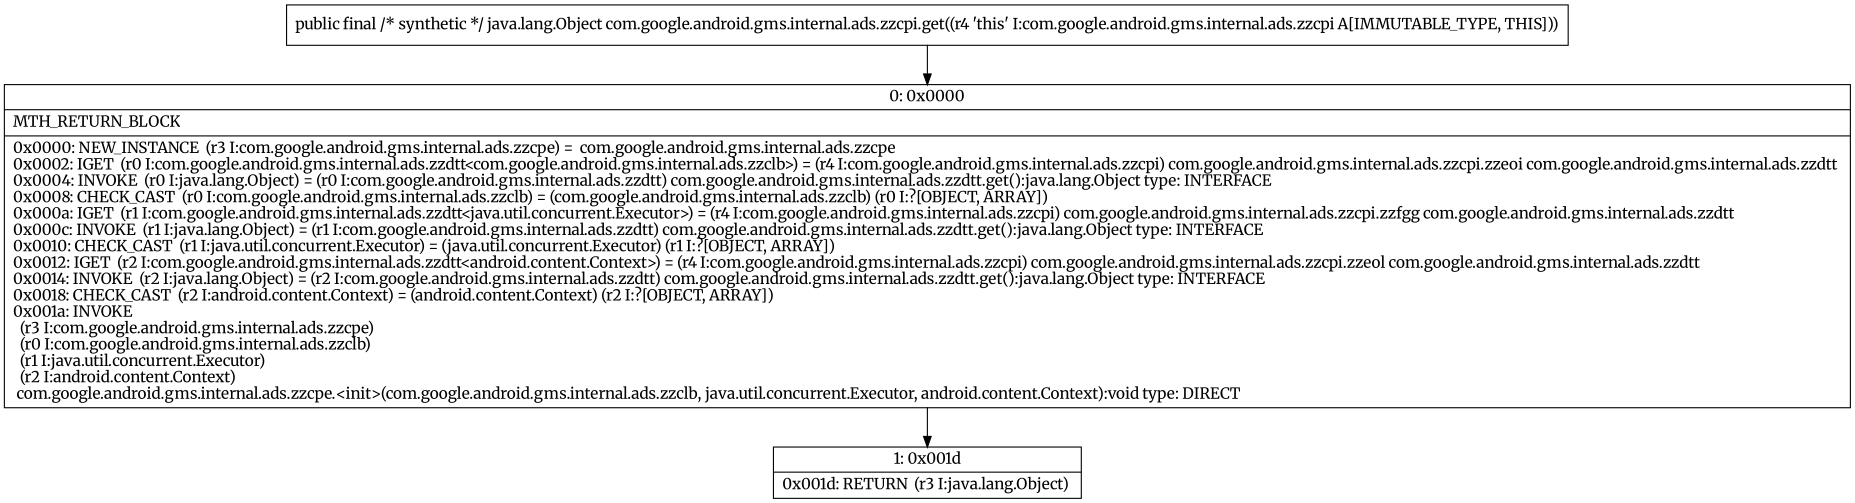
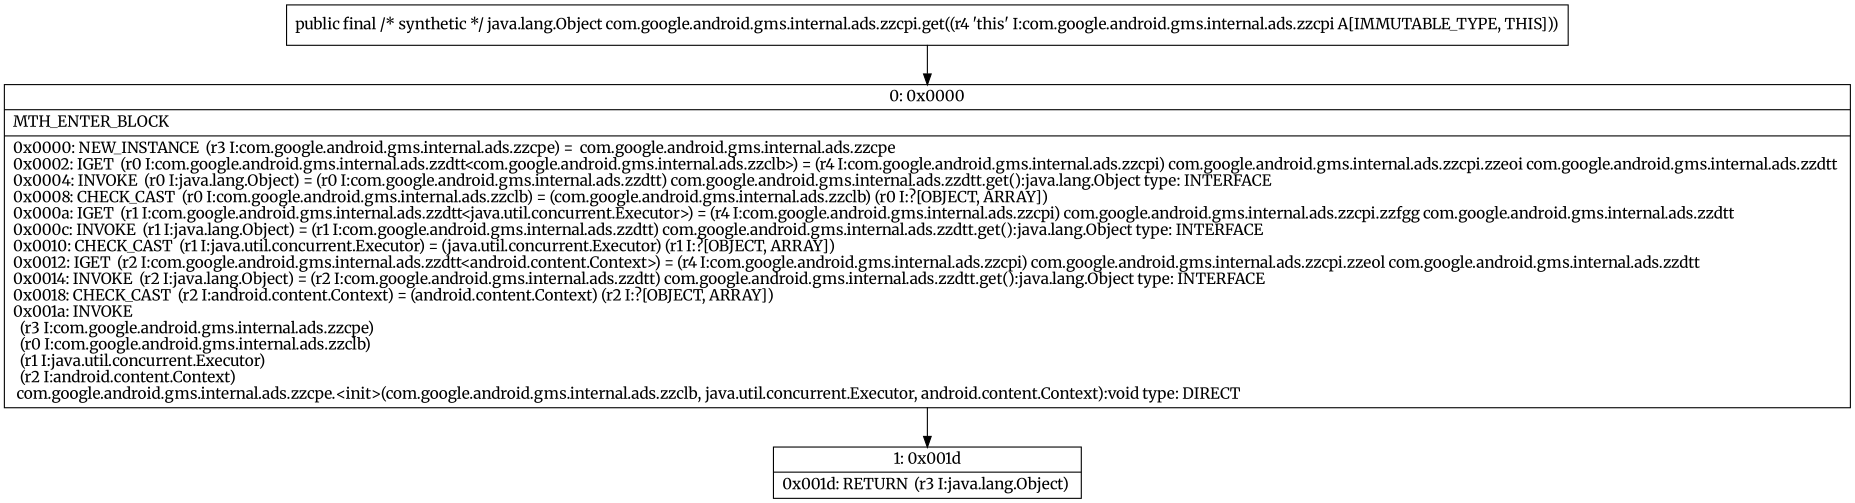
node "0: 0x0000": text "MTH_RETURN_BLOCK" -> "MTH_ENTER_BLOCK"
